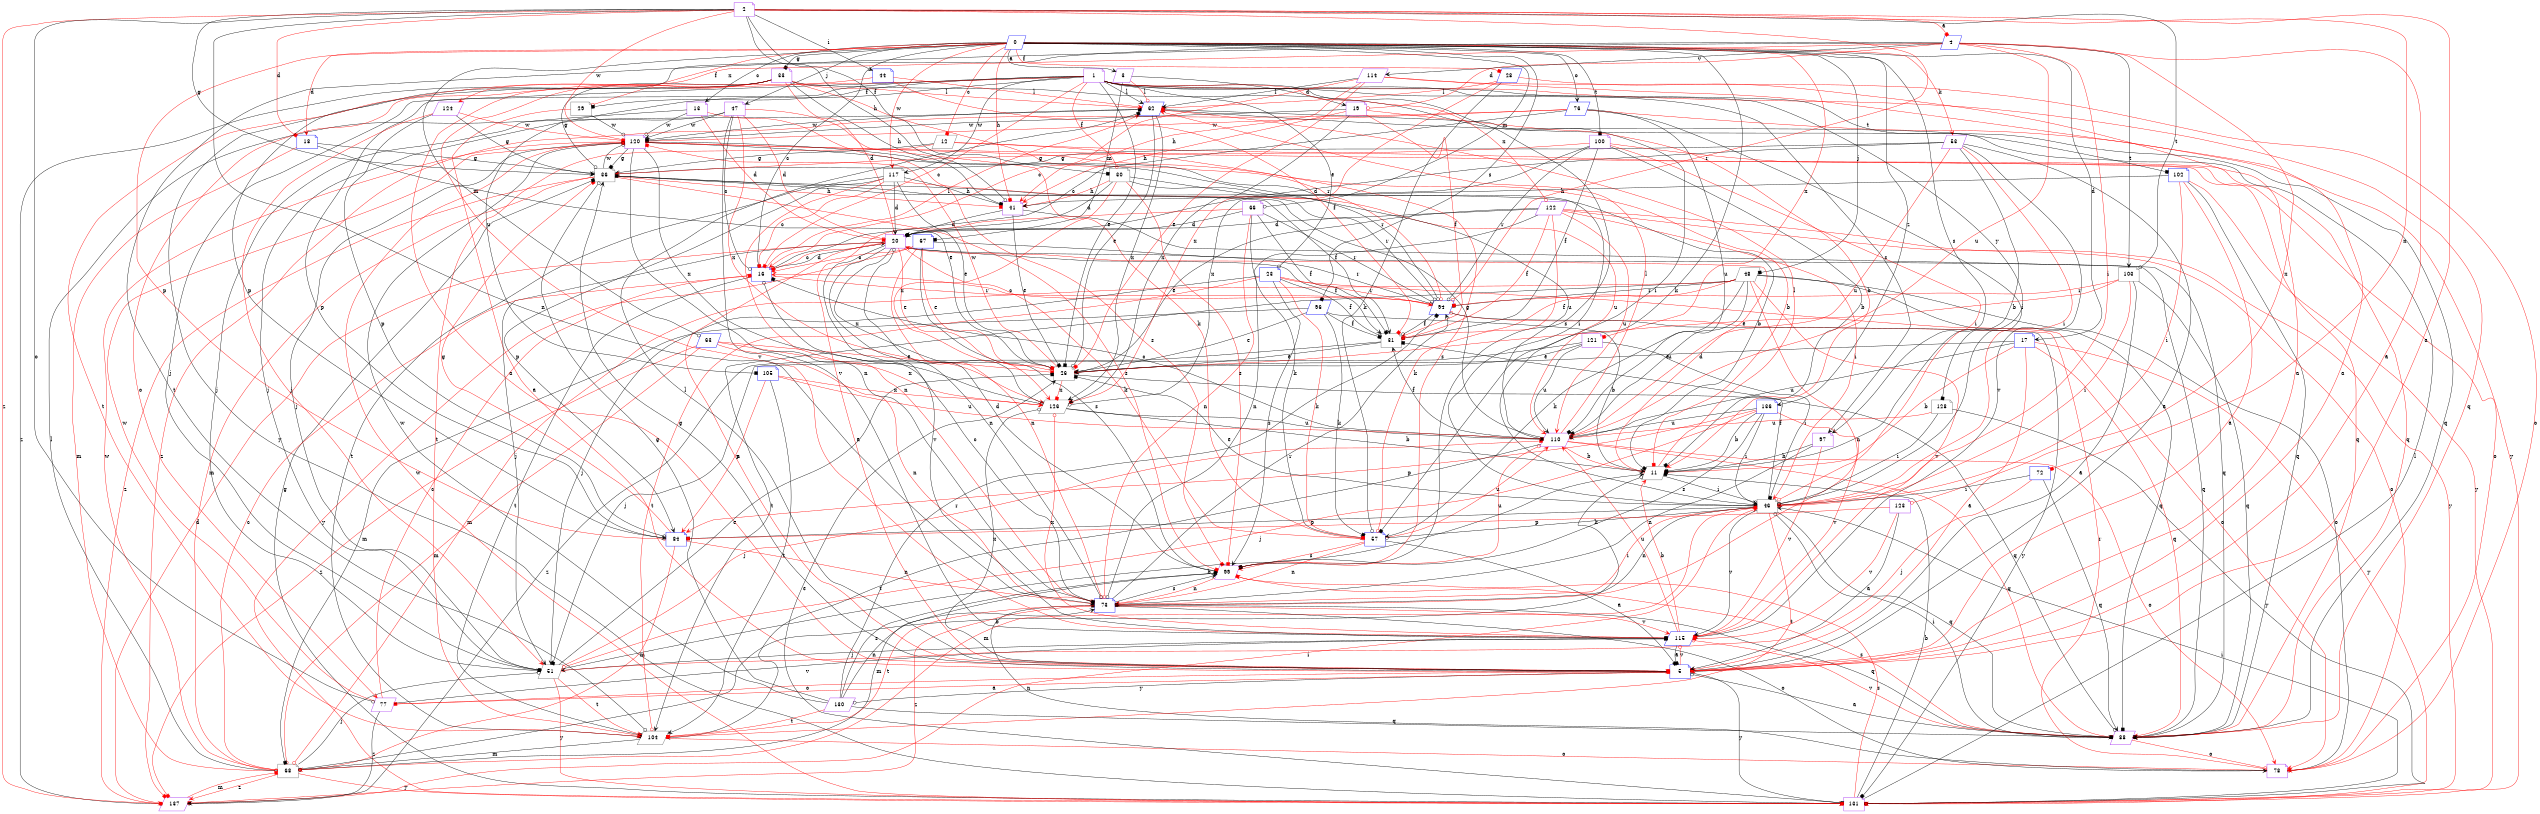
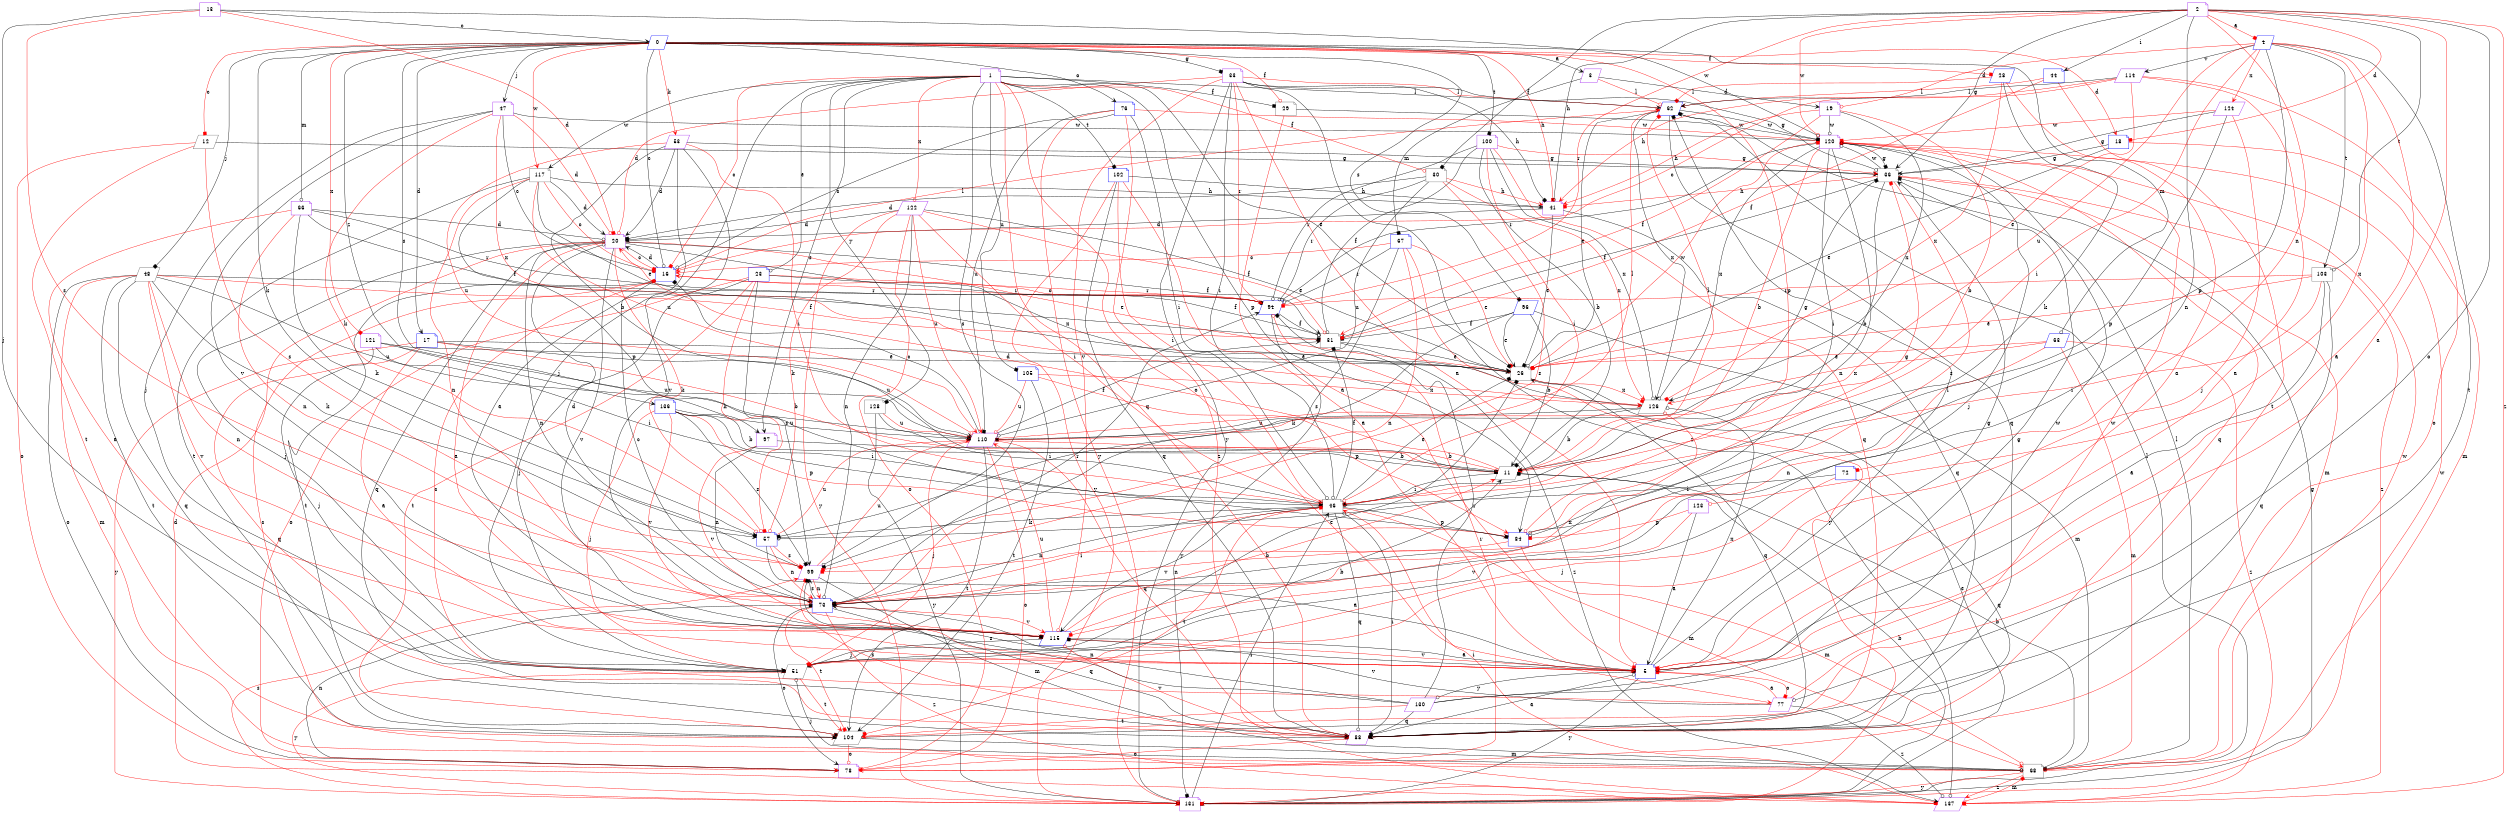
edge "0" -> "13": reversed
node "76": shape parallelogram -> note
edge "51" -> "110": reversed
